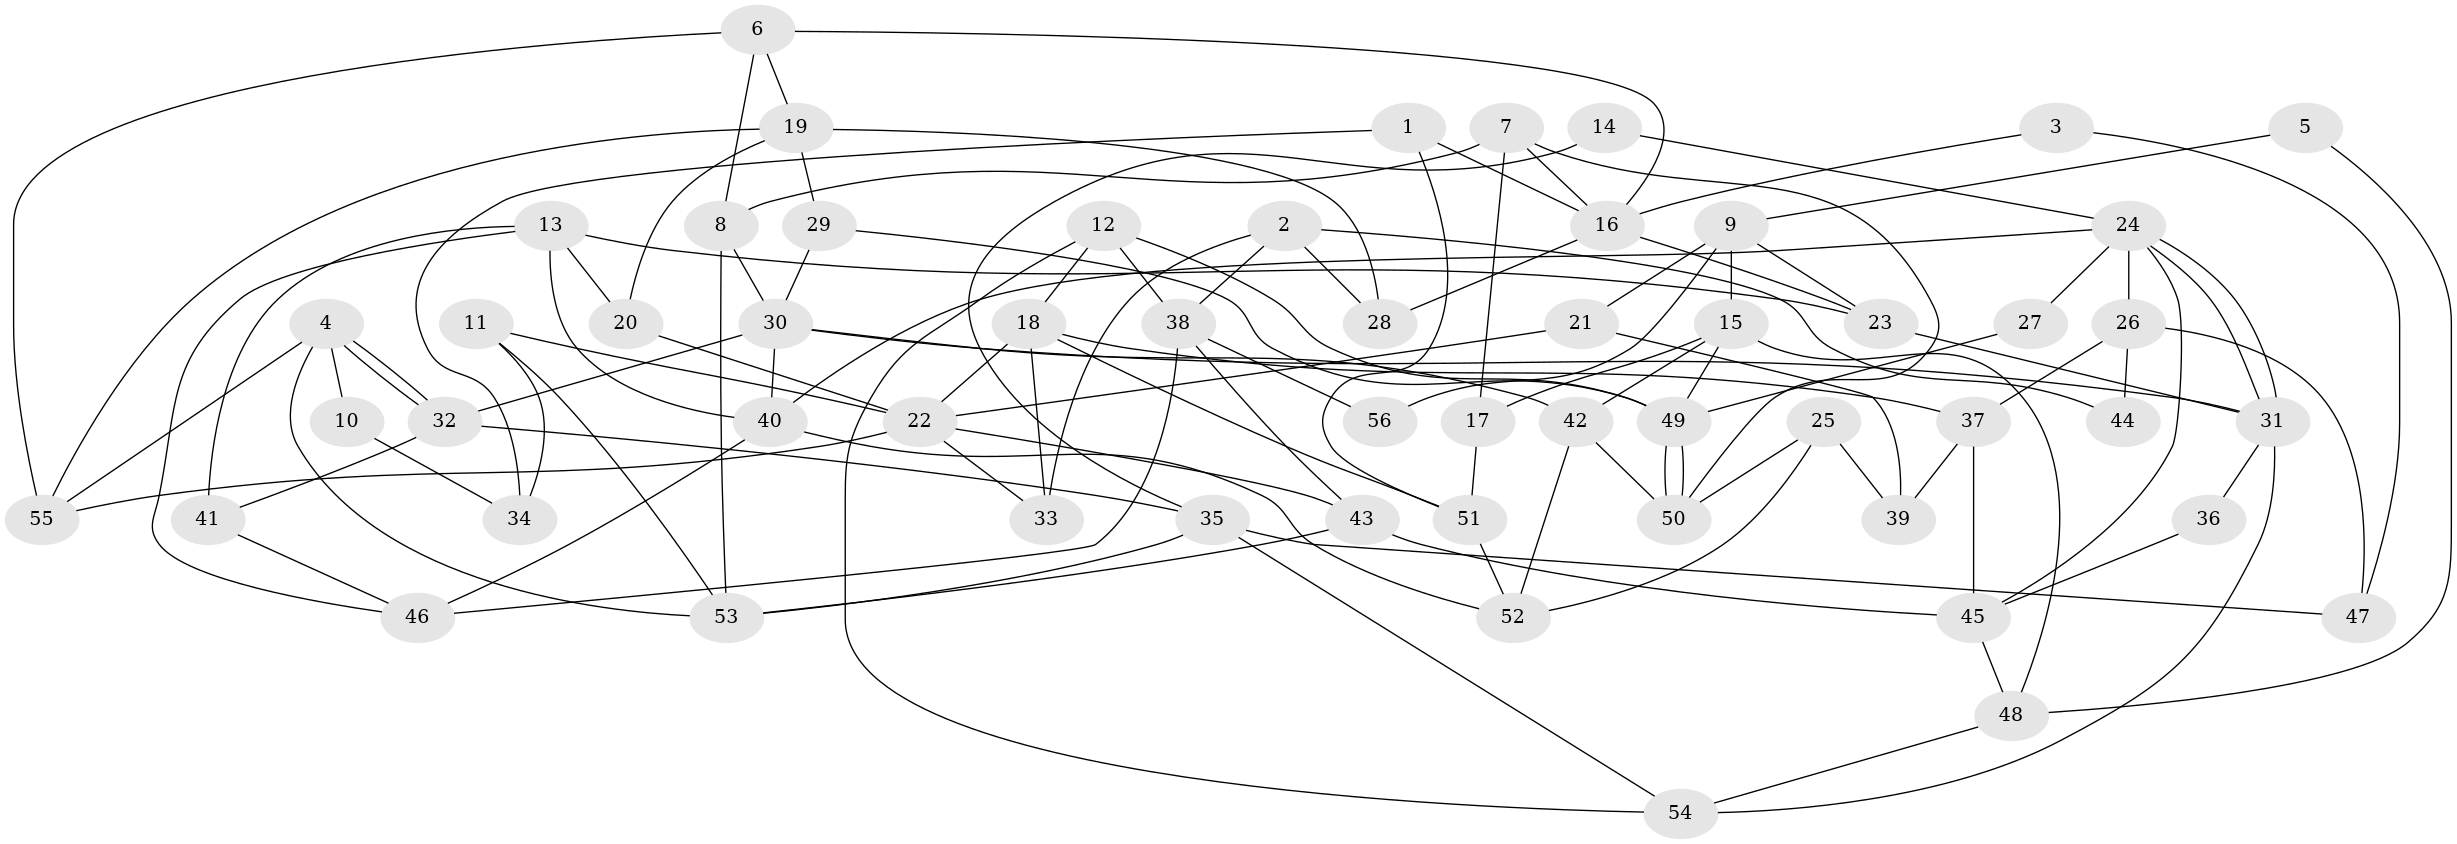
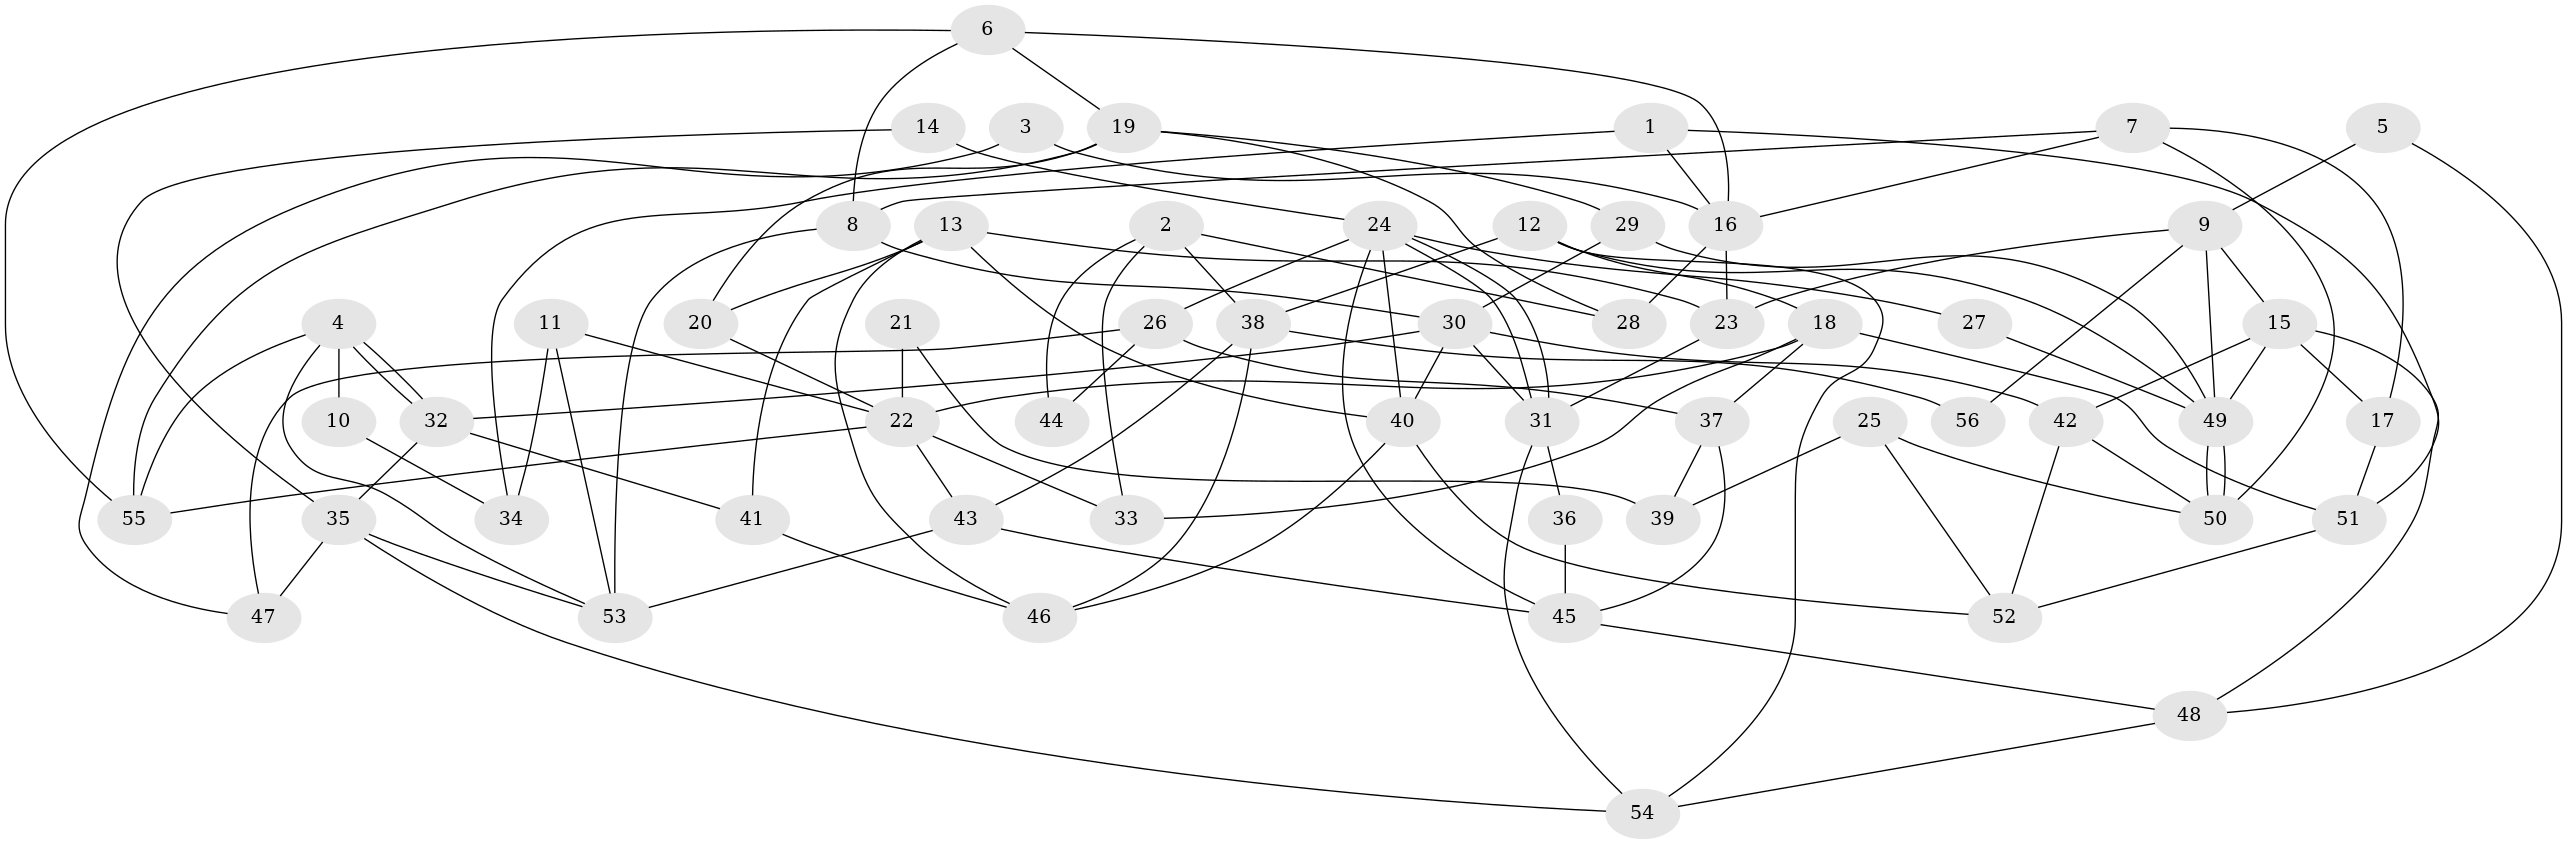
edge "9" -- "21": now "9" -- "49"
